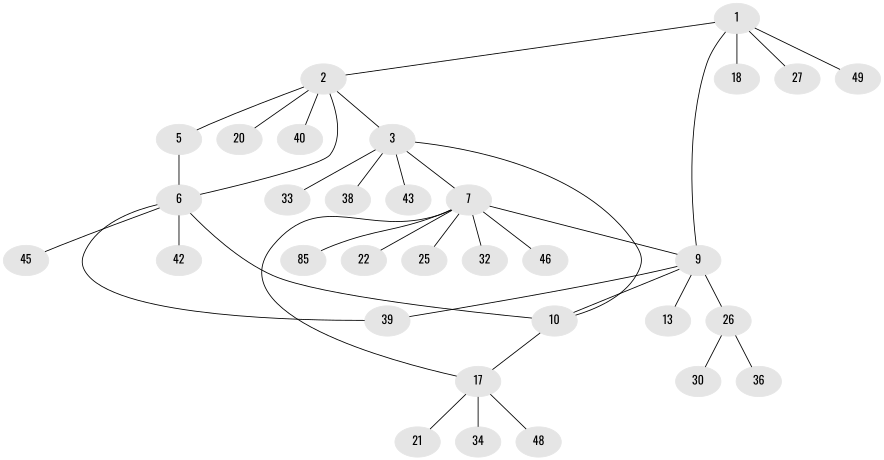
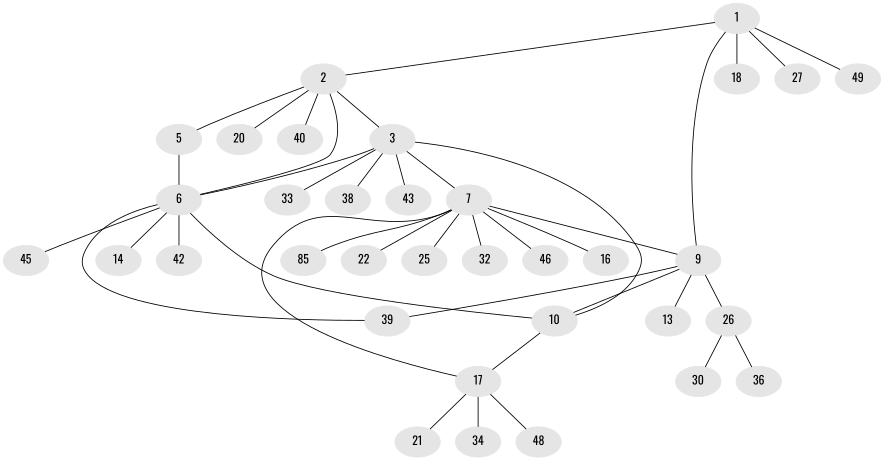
edge "3" -- "6": added
node "14": added
node "16": added
